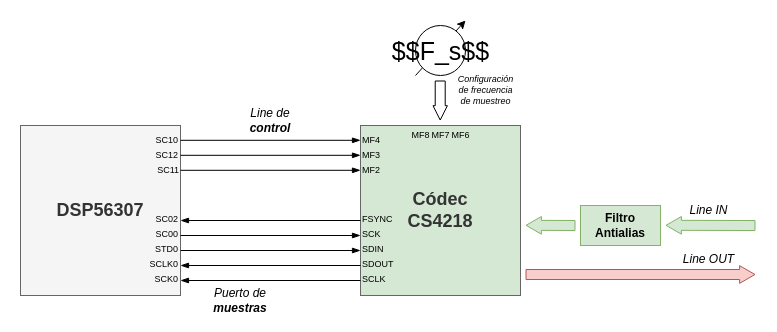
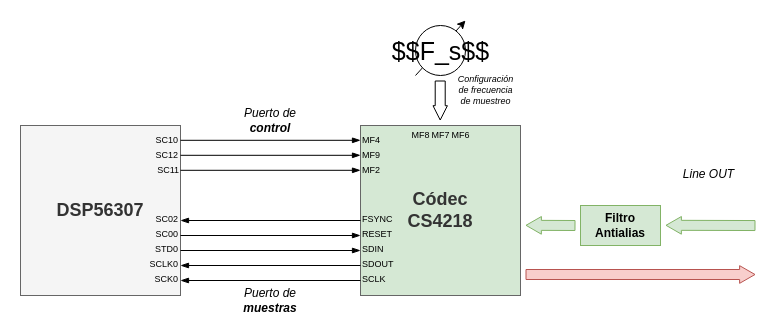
node "Line de control": label "Line de control" -> "Puerto de control"
node "MF3": label "MF3" -> "MF9"
node "Line IN": removed
node "SCK": label "SCK" -> "RESET"
node "Line OUT": moved (708, 260) -> (708, 175)
node "Puerto de muestras": moved (241, 301) -> (271, 301)
